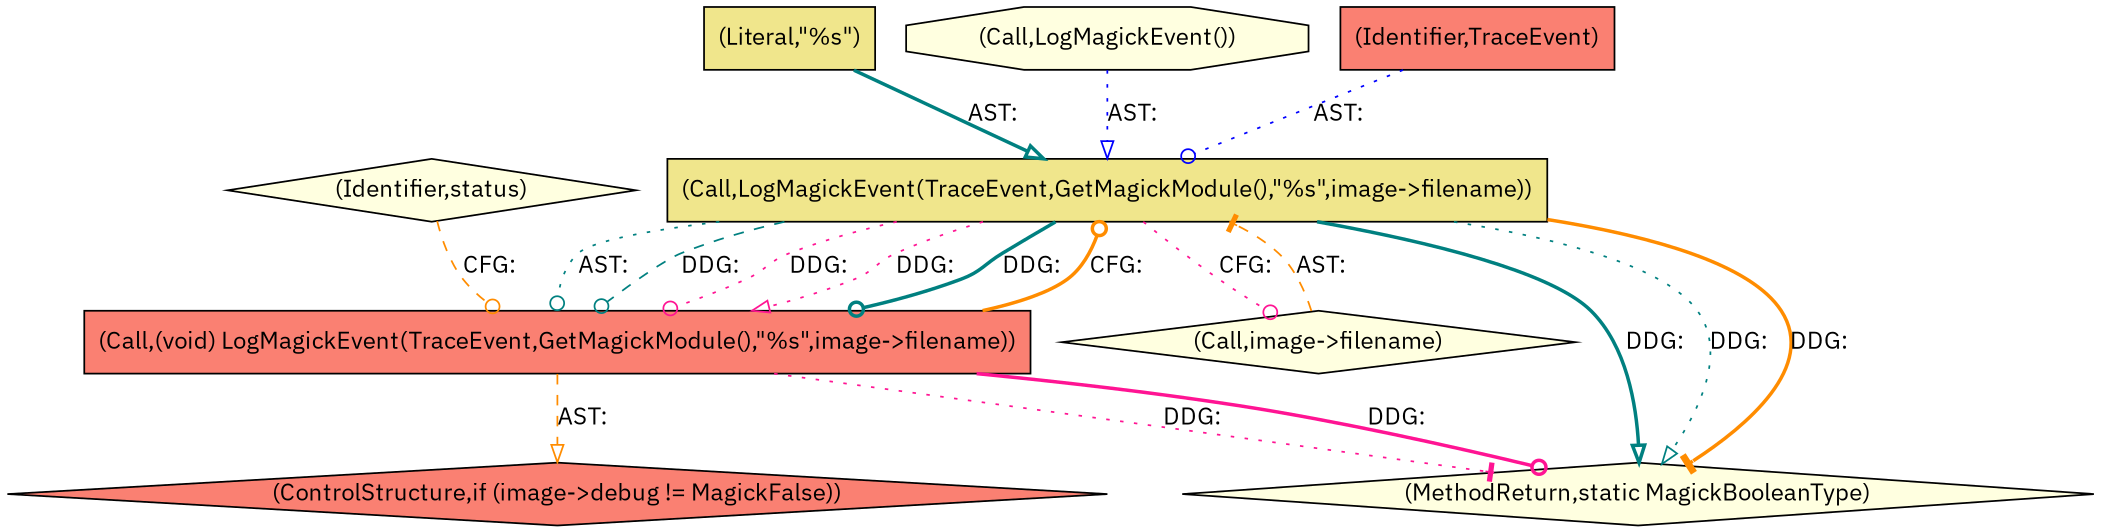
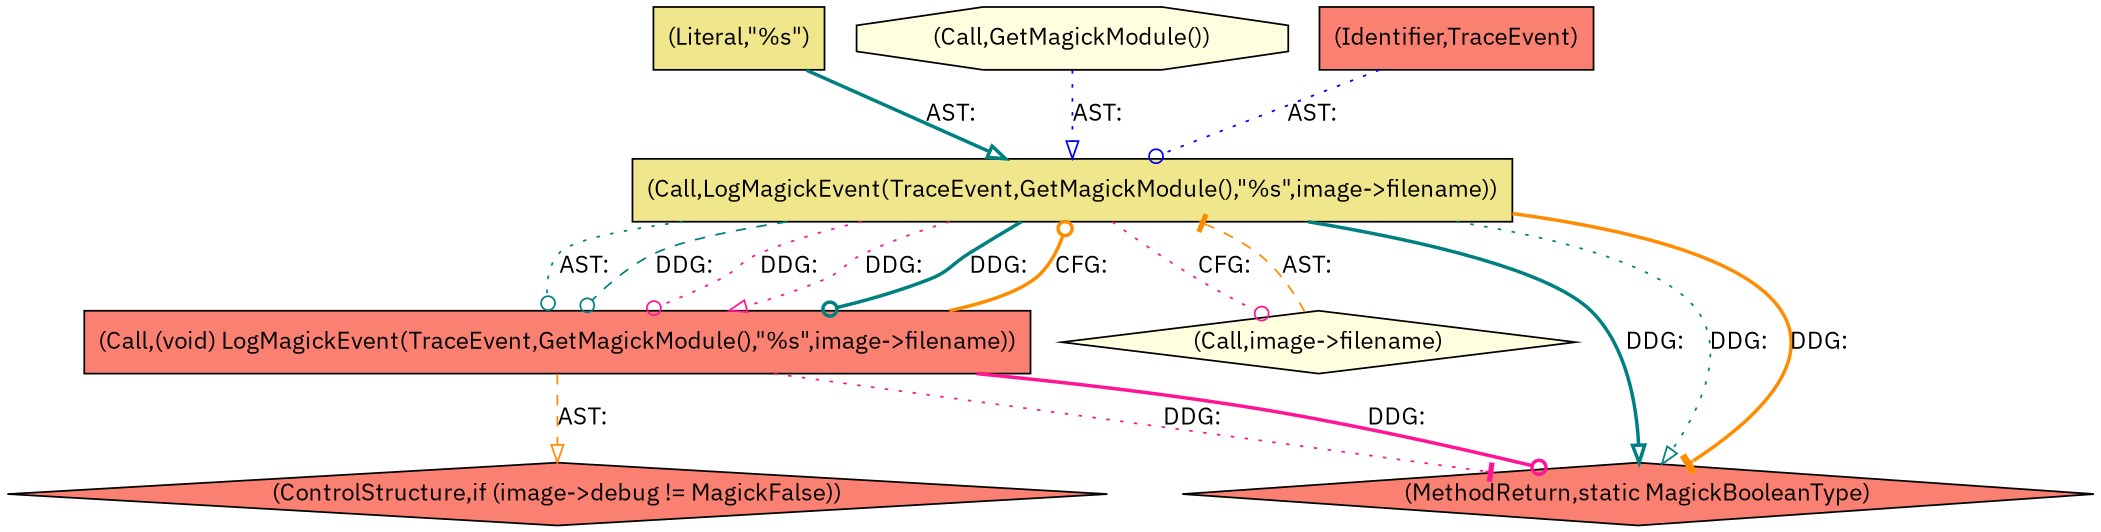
node "(Call,LogMagickEvent())": label "(Call,LogMagickEvent())" -> "(Call,GetMagickModule())"
node "(Identifier,status)": removed
node "(MethodReturn,static MagickBooleanType)": fillcolor lightyellow -> salmon
